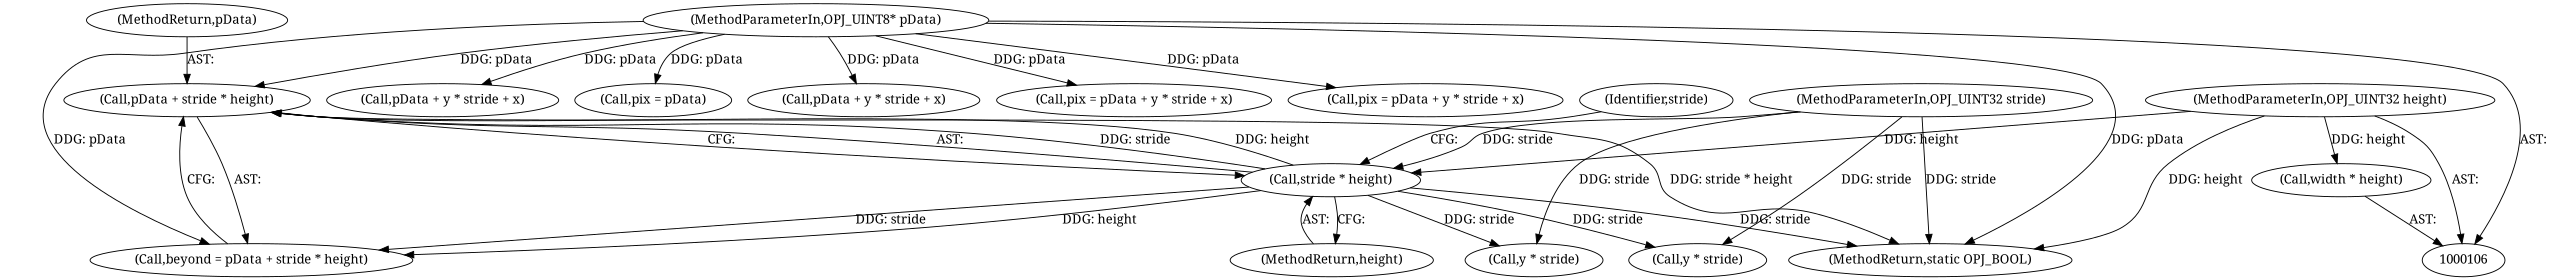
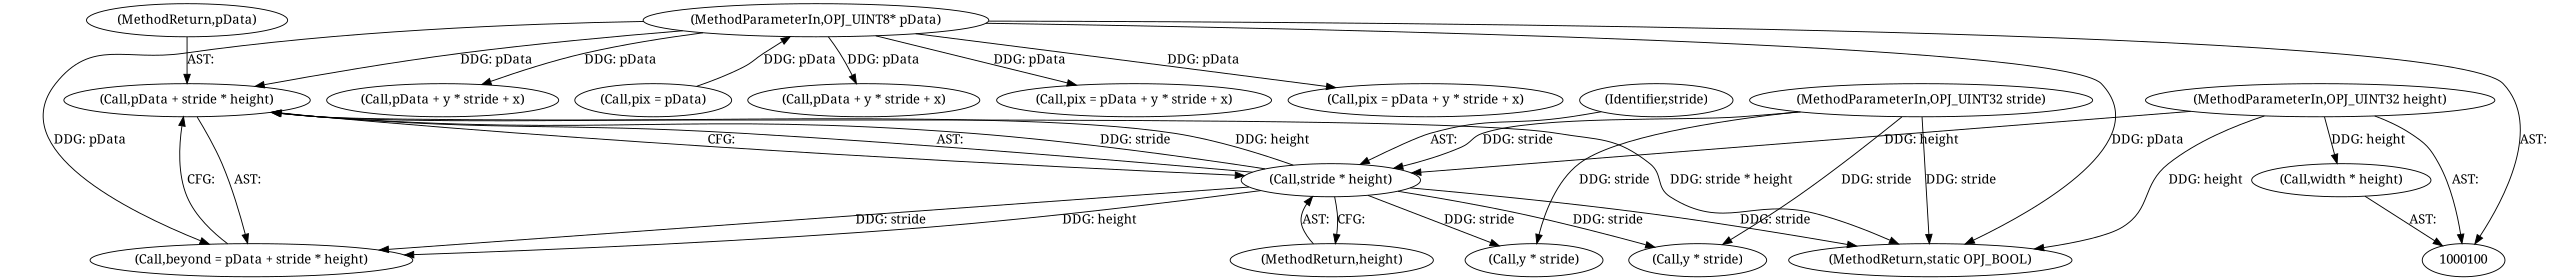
edge "(MethodParameterIn,OPJ_UINT8* pData)" -> "(Call,pix = pData)": reversed
edge "(Identifier,stride)" -> "(Call,stride * height)": label "CFG: " -> "AST: "
node "1000106": label "1000106" -> "1000100"
